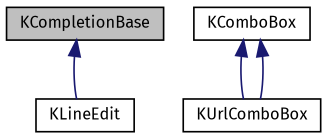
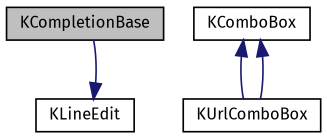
edge "KLineEdit" -> "KCompletionBase": reversed
